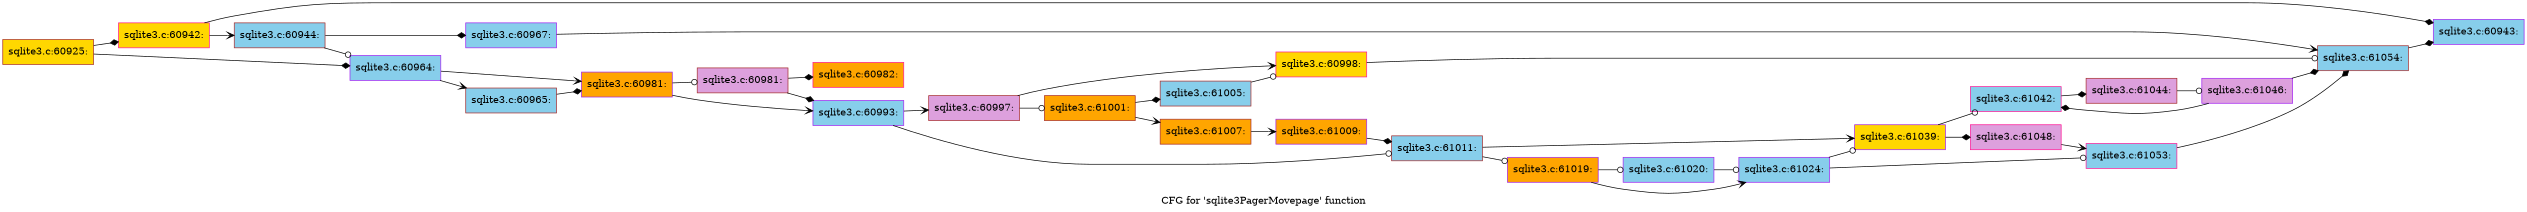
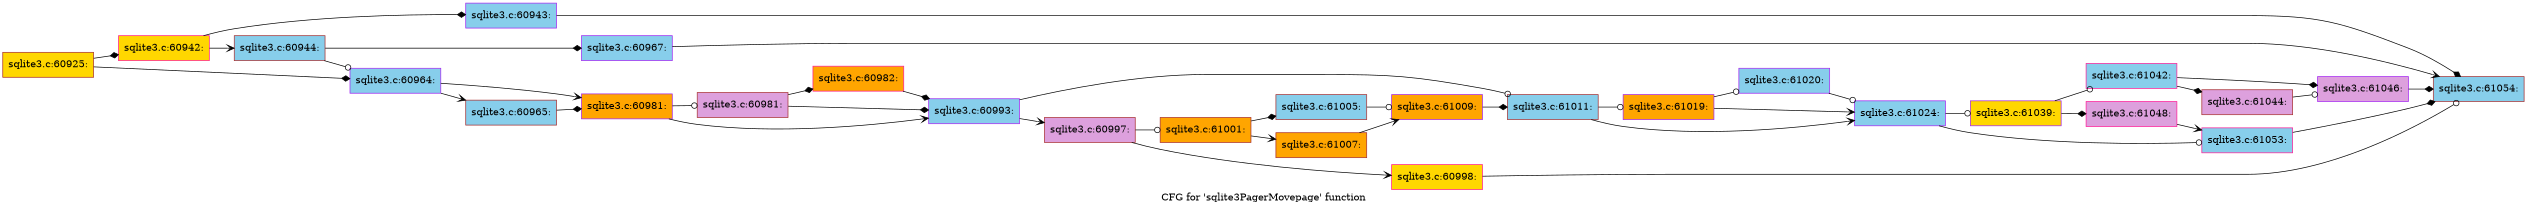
edge "sqlite3.c:61054:" -> "sqlite3.c:60943:": reversed
edge "sqlite3.c:61005:" -> "sqlite3.c:60998:": now "sqlite3.c:61005:" -> "sqlite3.c:61009:"
edge "sqlite3.c:60982:" -> "sqlite3.c:60993:": added
edge "sqlite3.c:61046:" -> "sqlite3.c:61042:": reversed
edge "sqlite3.c:61011:" -> "sqlite3.c:61039:": now "sqlite3.c:61011:" -> "sqlite3.c:61024:"
